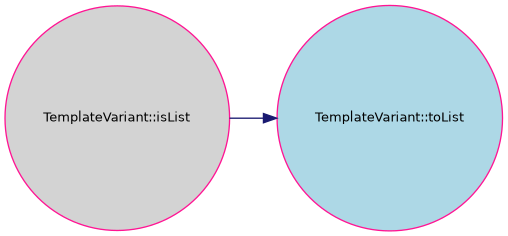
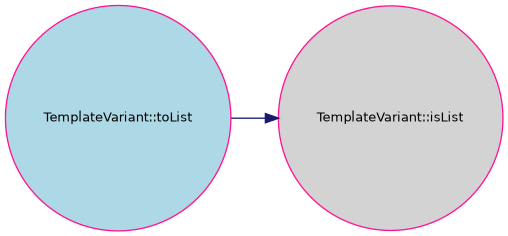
edge "TemplateVariant::isList" -> "TemplateVariant::toList": reversed
